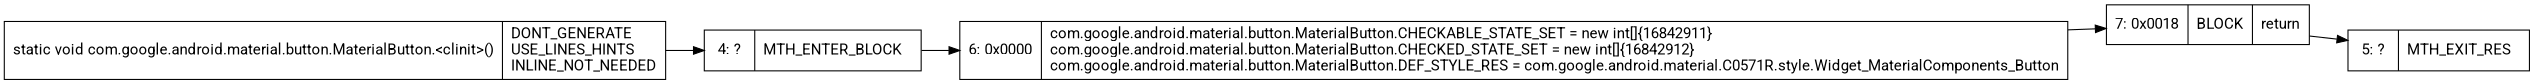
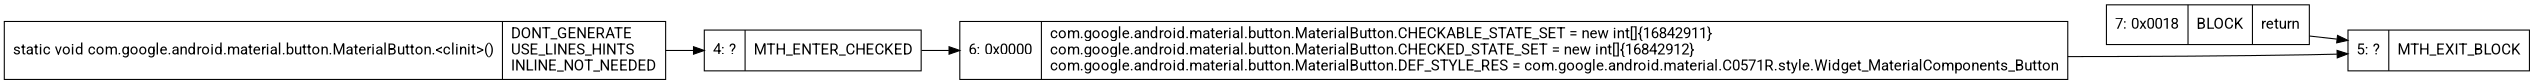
edge "6: 0x0000" -> "7: 0x0018": now "6: 0x0000" -> "5: ?"
node "4: ?": text "MTH_ENTER_BLOCK" -> "MTH_ENTER_CHECKED"
node "5: ?": text "MTH_EXIT_RES" -> "MTH_EXIT_BLOCK"
